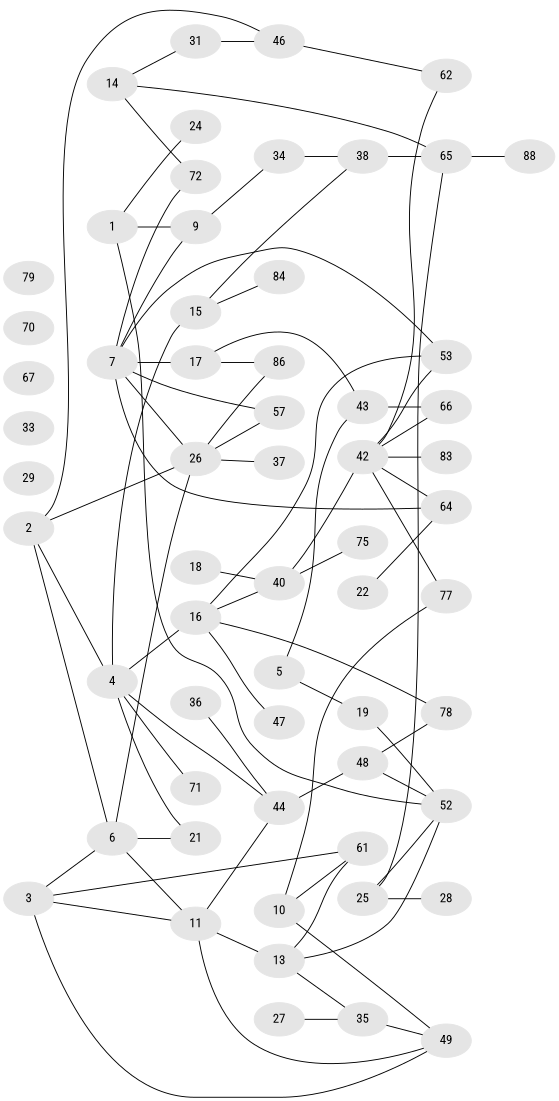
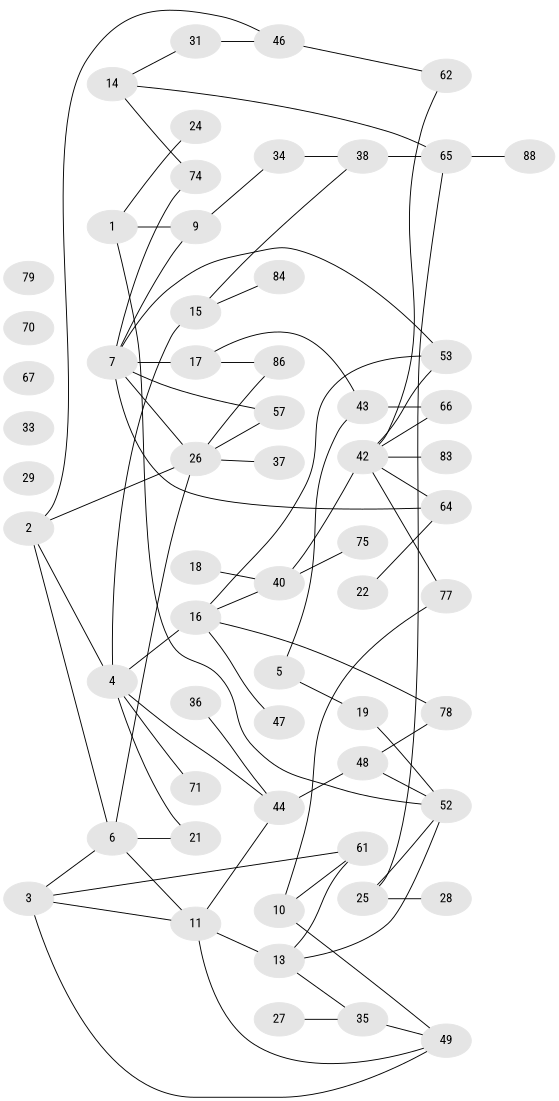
node "72": label "72" -> "74"
